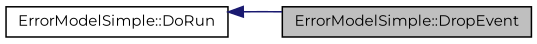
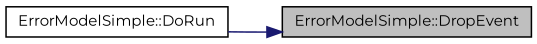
edge "ErrorModelSimple::DropEvent" -> "ErrorModelSimple::DoRun": reversed
